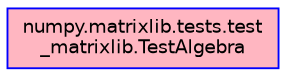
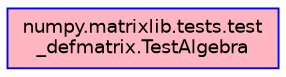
node "numpy.matrixlib.tests.test _matrixlib.TestAlgebra": label "numpy.matrixlib.tests.test _matrixlib.TestAlgebra" -> "numpy.matrixlib.tests.test _defmatrix.TestAlgebra"
